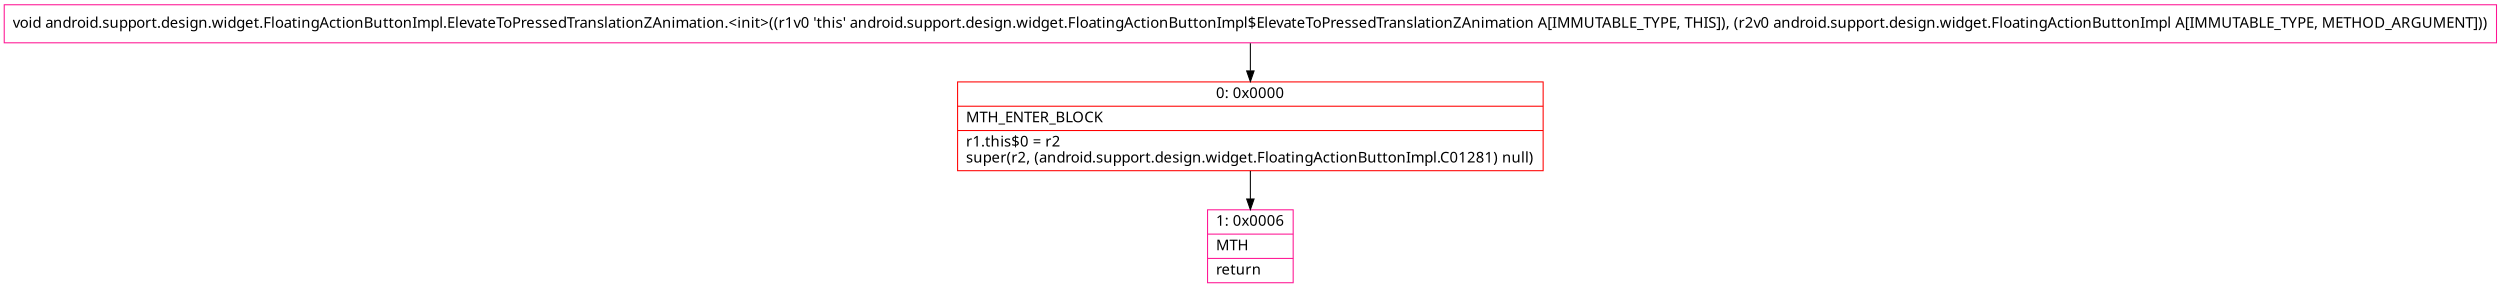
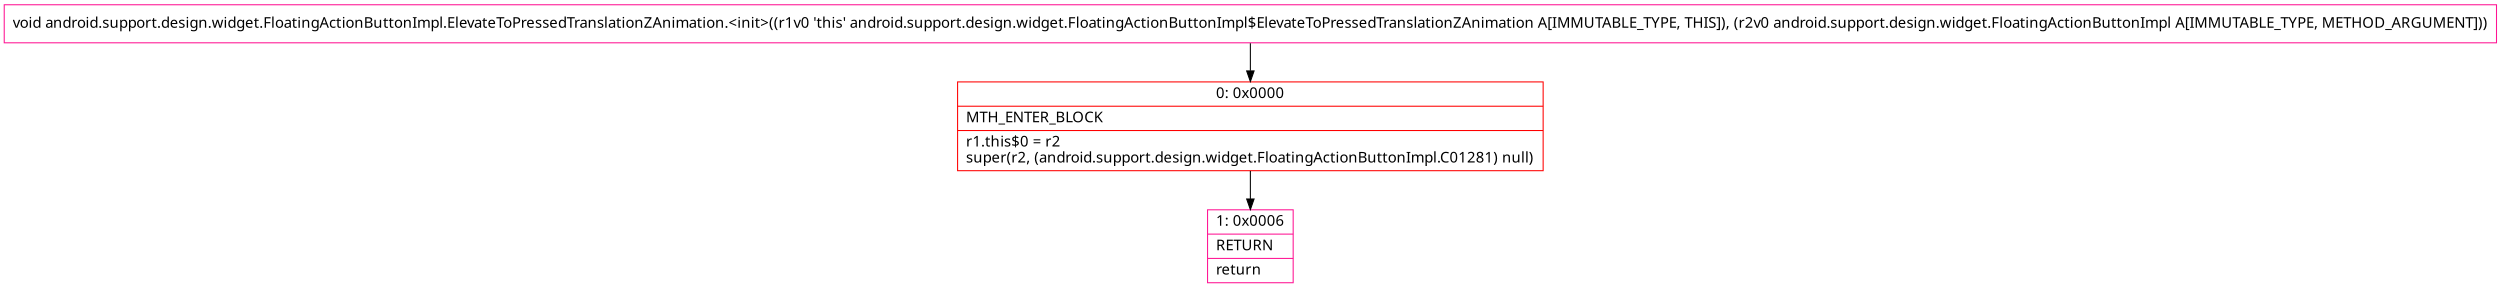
node "1: 0x0006": text "MTH" -> "RETURN"
